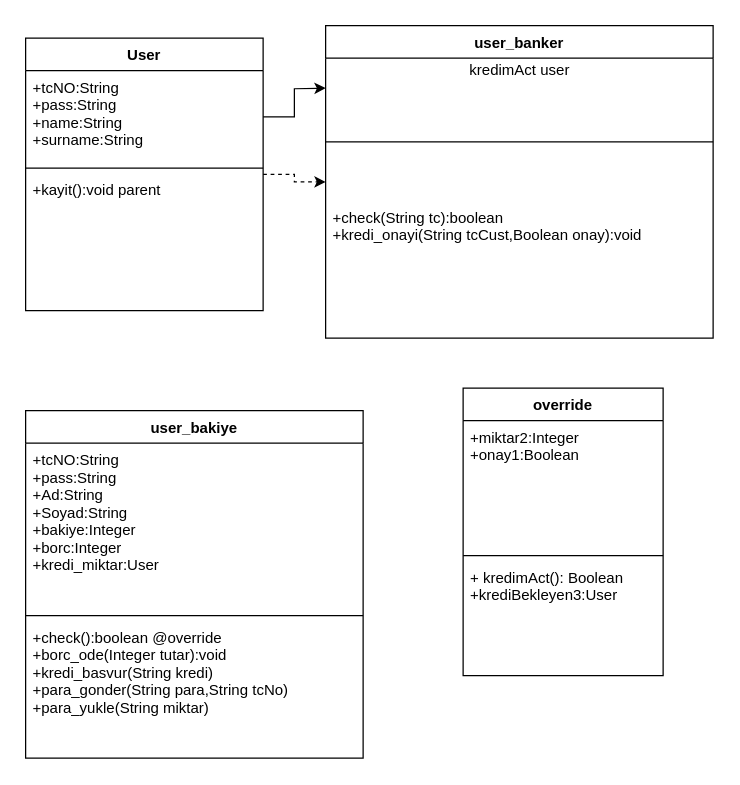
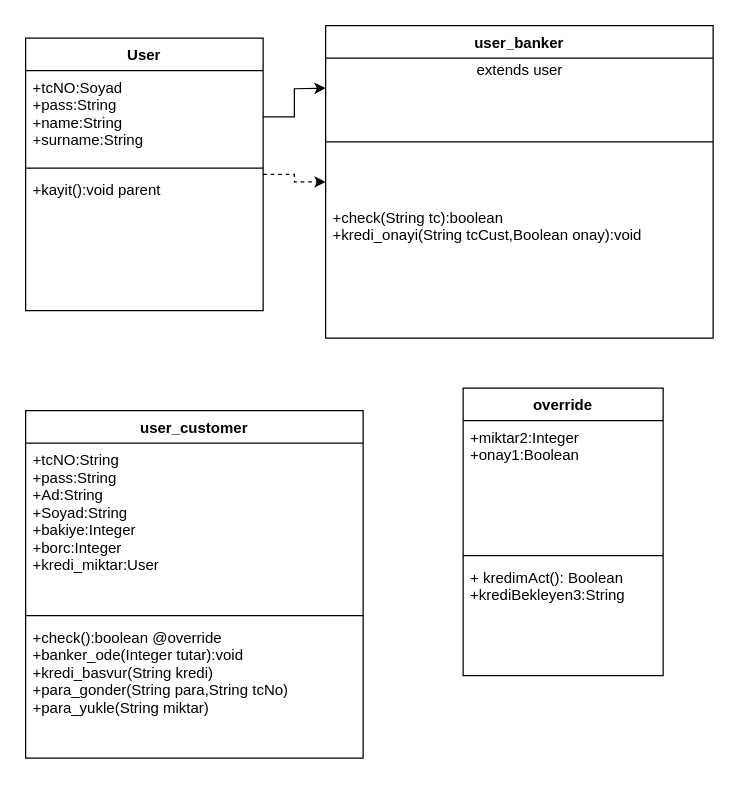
node "kredimAct user": label "kredimAct user" -> "extends user"
node "+tcNO:String +pass:String +name:String +surname:String": label "+tcNO:String +pass:String +name:String +surname:String" -> "+tcNO:Soyad +pass:String +name:String +surname:String"
node "user_bakiye": label "user_bakiye" -> "user_customer"
node "+ kredimAct(): Boolean +krediBekleyen3:User": label "+ kredimAct(): Boolean +krediBekleyen3:User" -> "+ kredimAct(): Boolean +krediBekleyen3:String"
node "+check():boolean @override +borc_ode(Integer tutar):void +kredi_basvur(String kredi) +para_gonder(String para,String tcNo) +para_yukle(String miktar)": label "+check():boolean @override +borc_ode(Integer tutar):void +kredi_basvur(String kredi) +para_gonder(String para,String tcNo) +para_yukle(String miktar)" -> "+check():boolean @override +banker_ode(Integer tutar):void +kredi_basvur(String kredi) +para_gonder(String para,String tcNo) +para_yukle(String miktar)"
